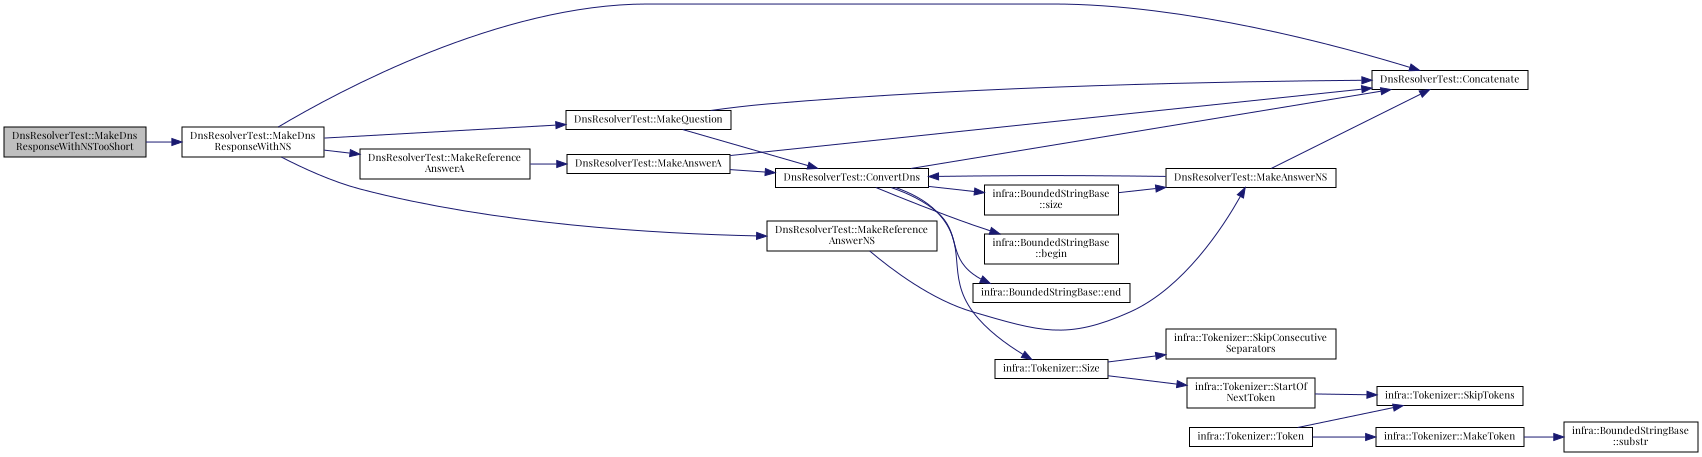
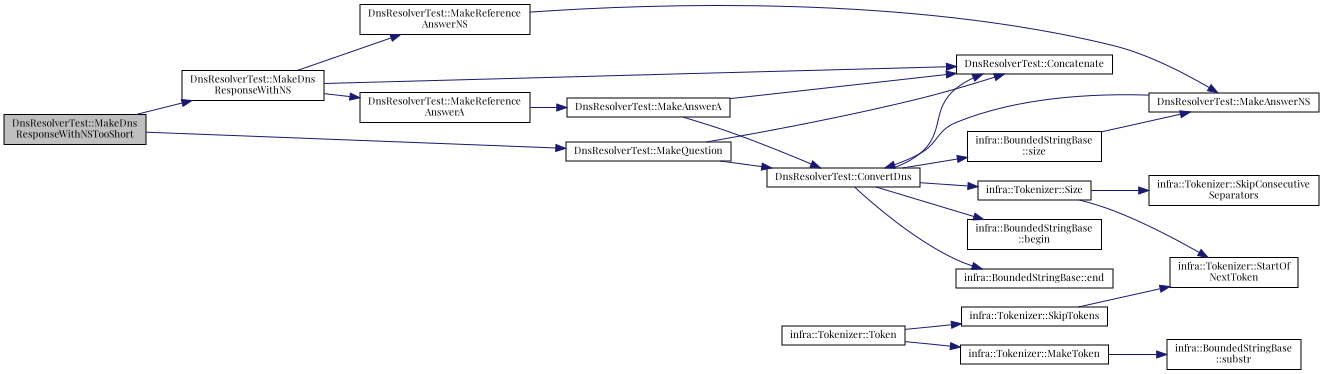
edge "DnsResolverTest::MakeAnswerNS" -> "DnsResolverTest::Concatenate": removed
edge "DnsResolverTest::MakeDns ResponseWithNS" -> "DnsResolverTest::MakeQuestion": now "DnsResolverTest::MakeDns ResponseWithNSTooShort" -> "DnsResolverTest::MakeQuestion"
edge "infra::Tokenizer::StartOf NextToken" -> "infra::Tokenizer::SkipTokens": reversed
